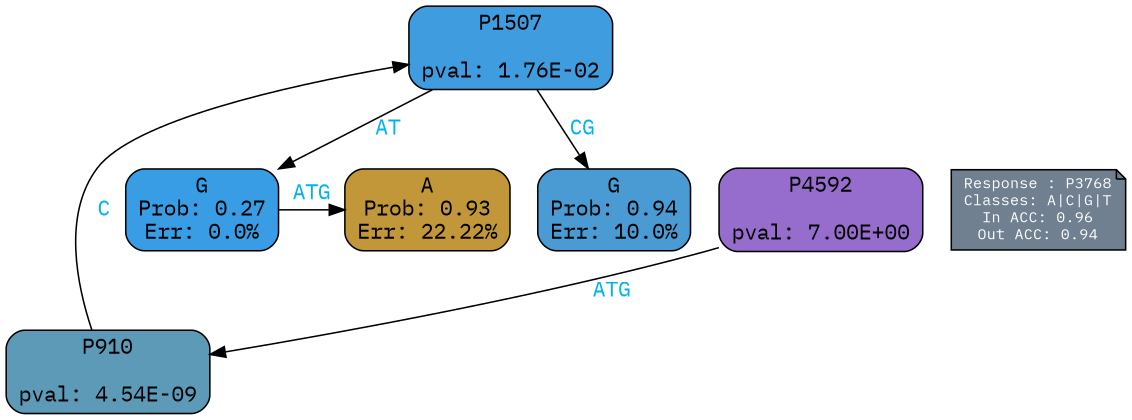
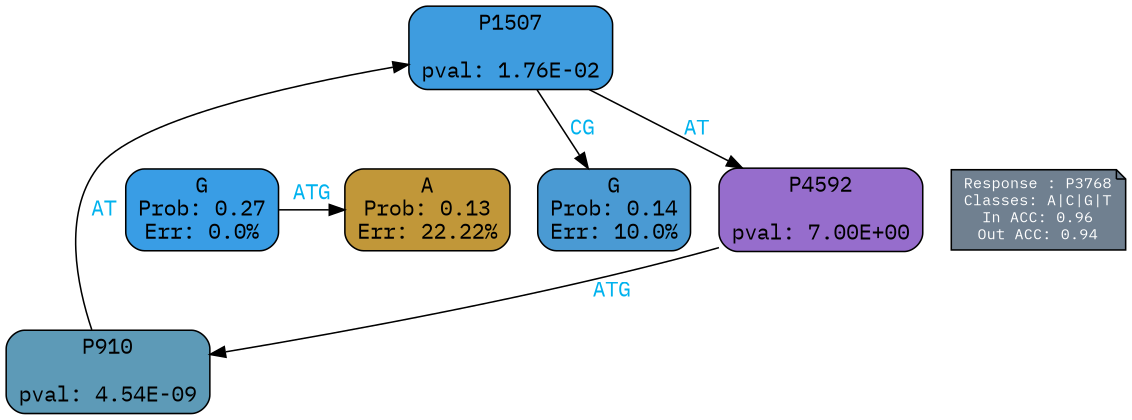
edge "P1507 pval: 1.76E-02" -> "G Prob: 0.27 Err: 0.0%": now "P1507 pval: 1.76E-02" -> "P4592 pval: 7.00E+00"
edge "P910 pval: 4.54E-09" -> "P1507 pval: 1.76E-02": label "C" -> "AT"
node "A Prob: 0.93 Err: 22.22%": label "A Prob: 0.93 Err: 22.22%" -> "A Prob: 0.13 Err: 22.22%"
node "G Prob: 0.94 Err: 10.0%": label "G Prob: 0.94 Err: 10.0%" -> "G Prob: 0.14 Err: 10.0%"
